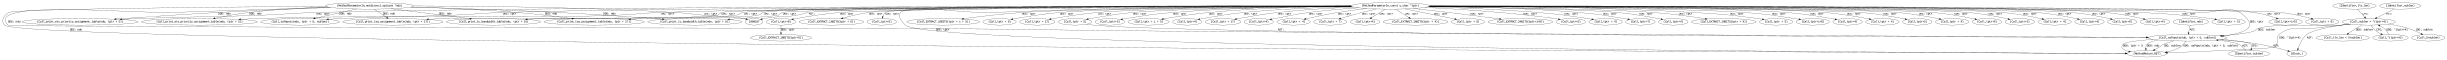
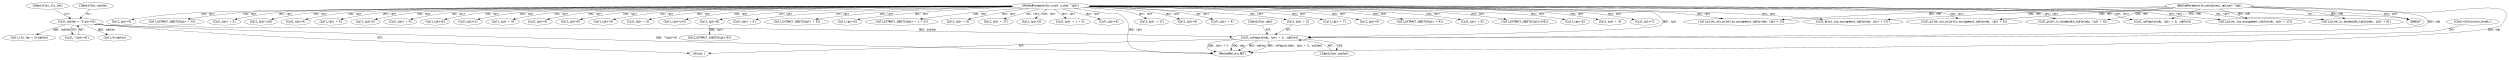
node "(ControlStructure,break;)": added
edge "(Call,*(tptr+4))" -> "(Call,sublen = *(tptr+4))": label "DDG: *(tptr+4)" -> "AST: "
